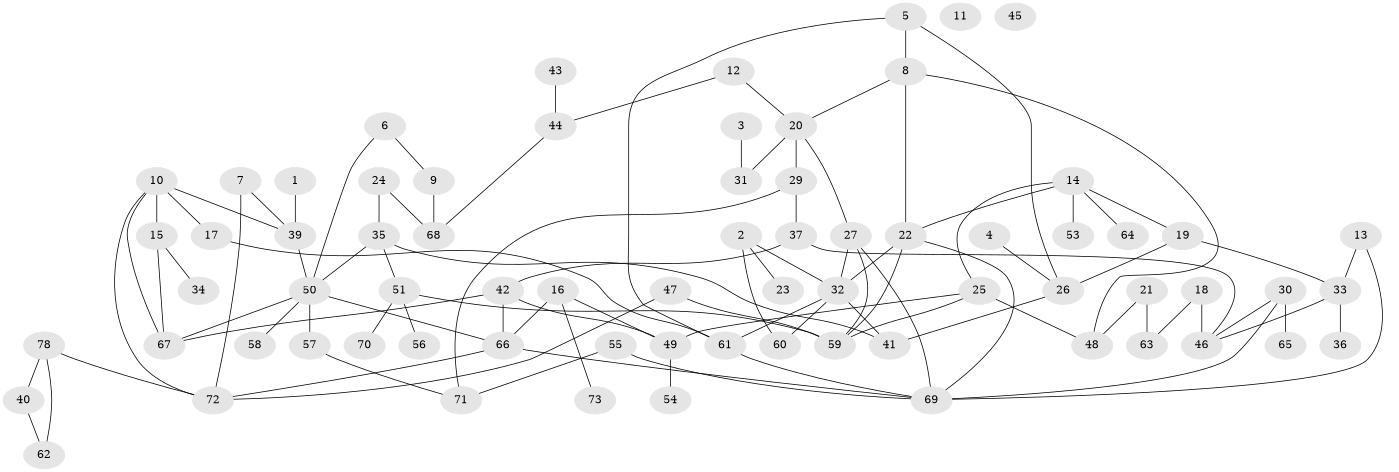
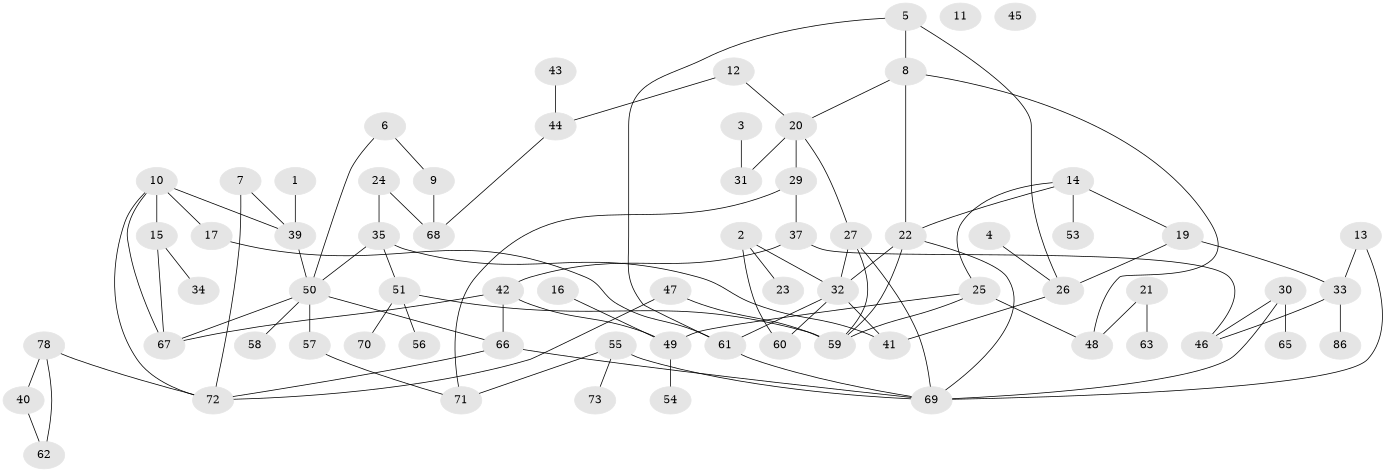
node "64": removed
node "18": removed
edge "16" -- "66": removed
edge "16" -- "73": now "55" -- "73"
node "36": label "36" -> "86"
